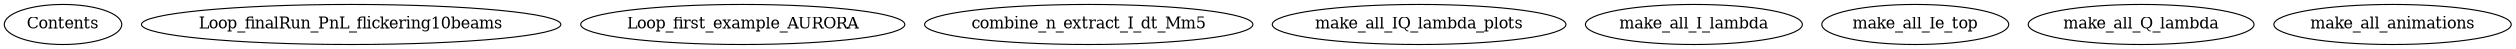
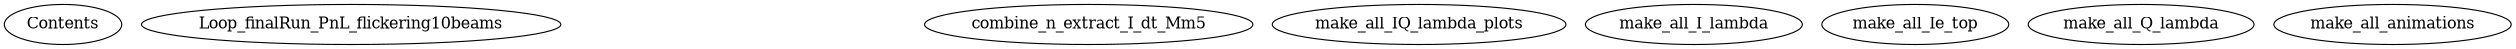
node "Loop_first_example_AURORA": removed
